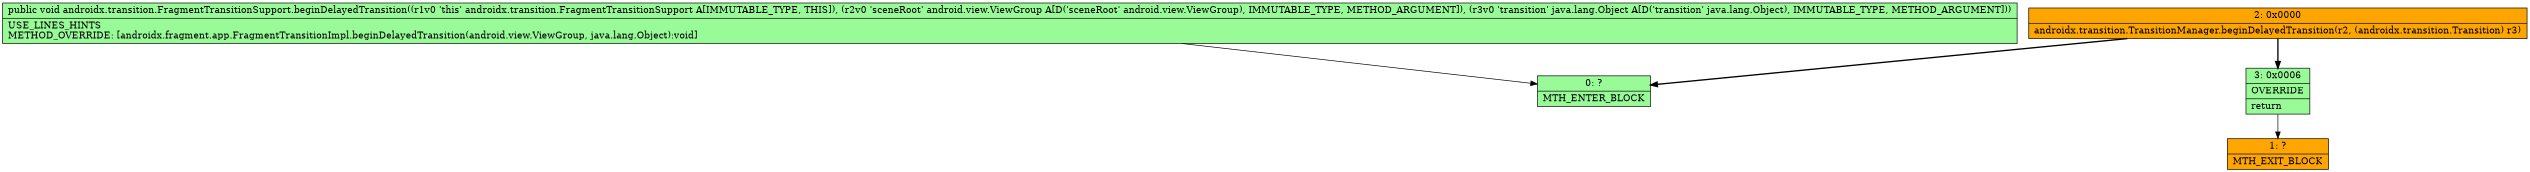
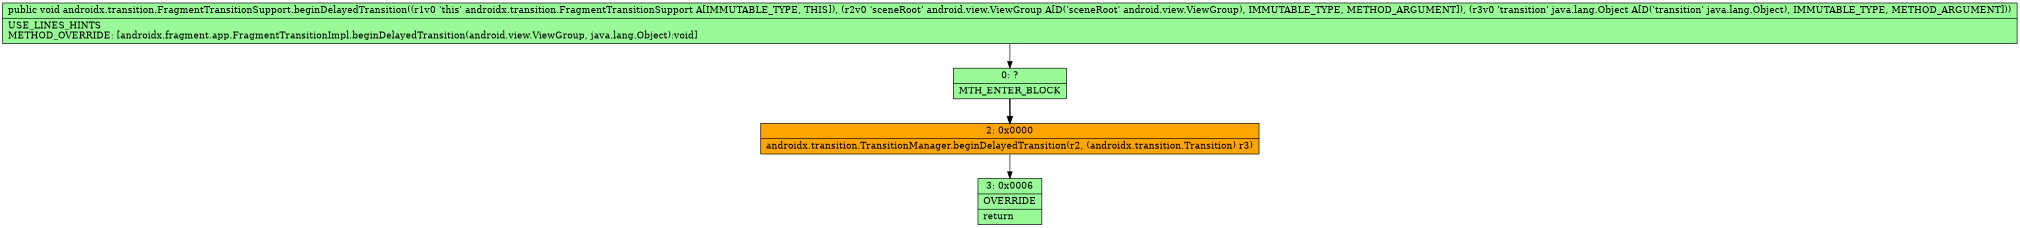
edge "2: 0x0000" -> "3: 0x0006": style bold -> solid
edge "2: 0x0000" -> "0: ?": reversed
node "1: ?": removed
